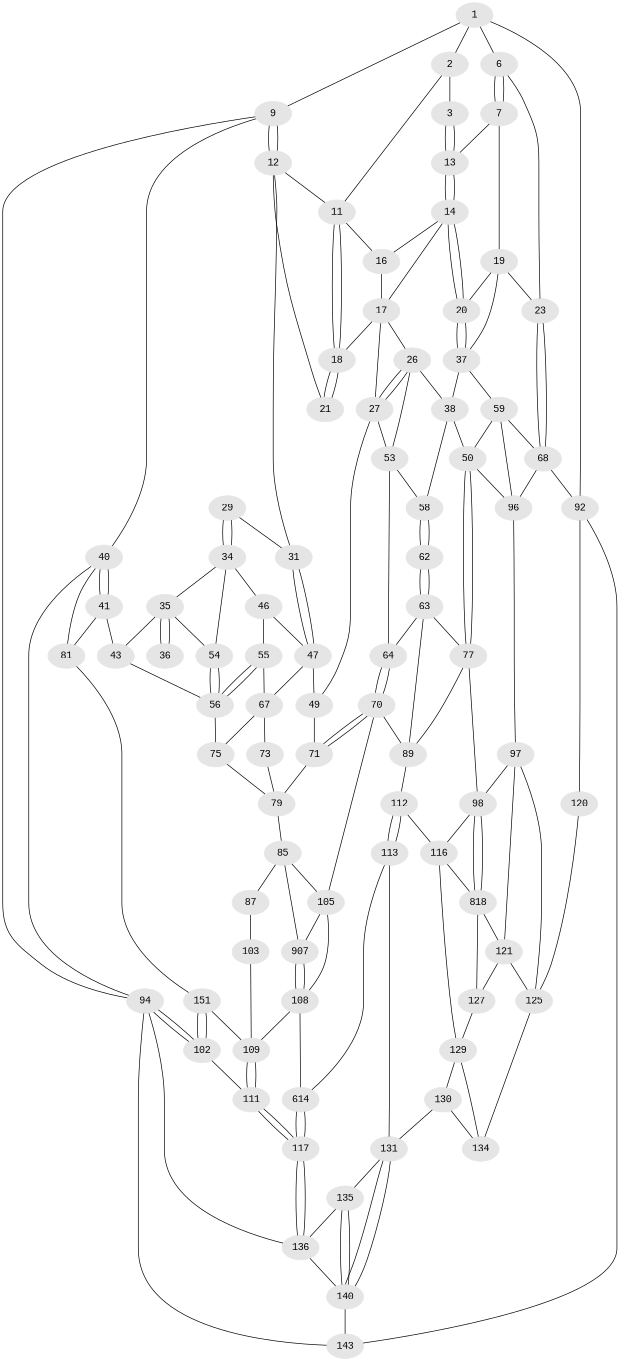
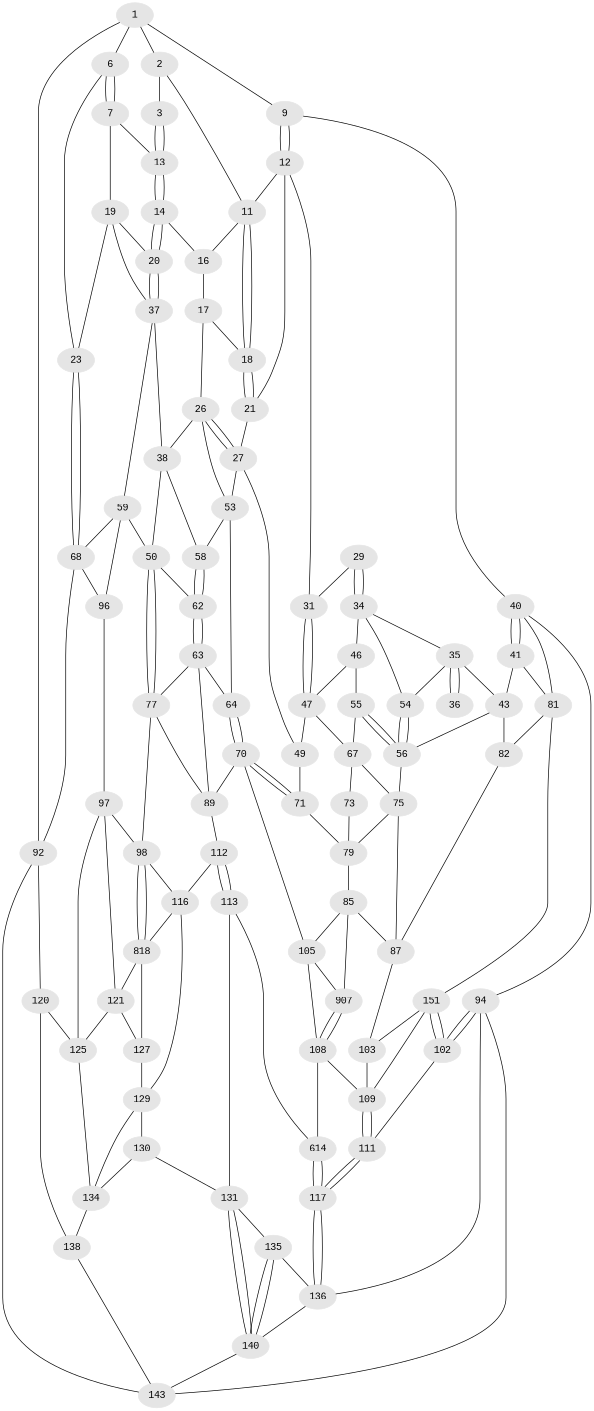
edge "14" -- "17": removed
edge "17" -- "27": now "21" -- "27"
edge "50" -- "96": now "50" -- "62"
edge "9" -- "94": removed
node "82": added
edge "75" -- "87": added
edge "151" -- "103": added
node "138": added
